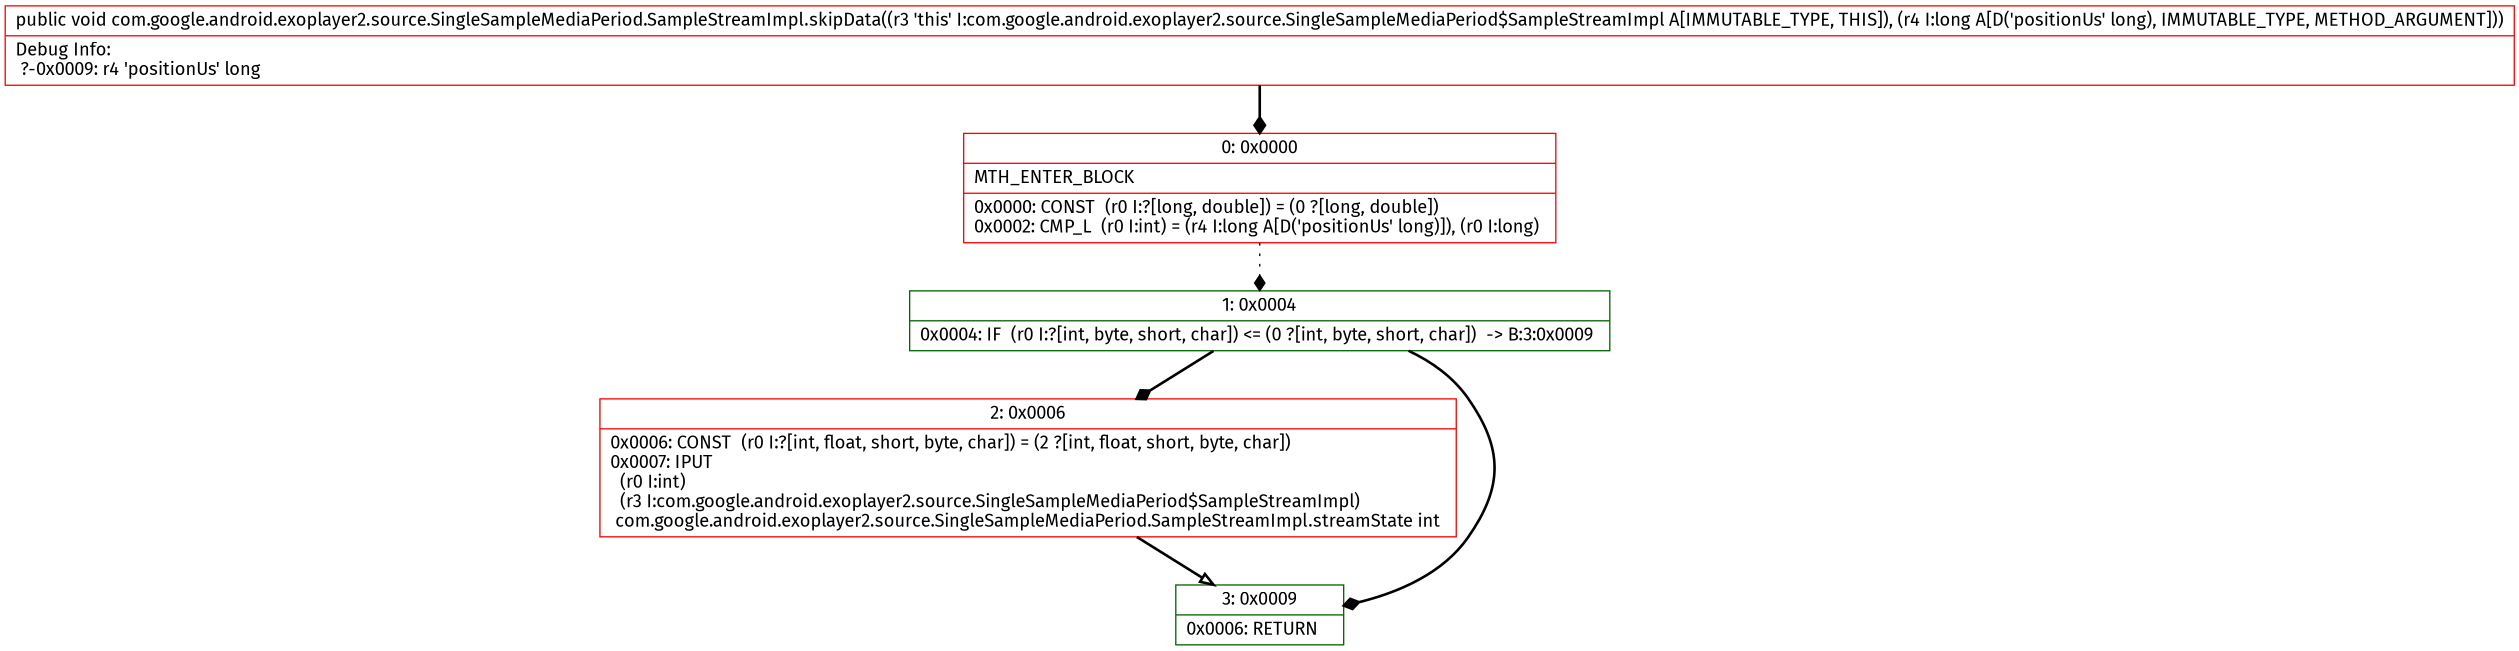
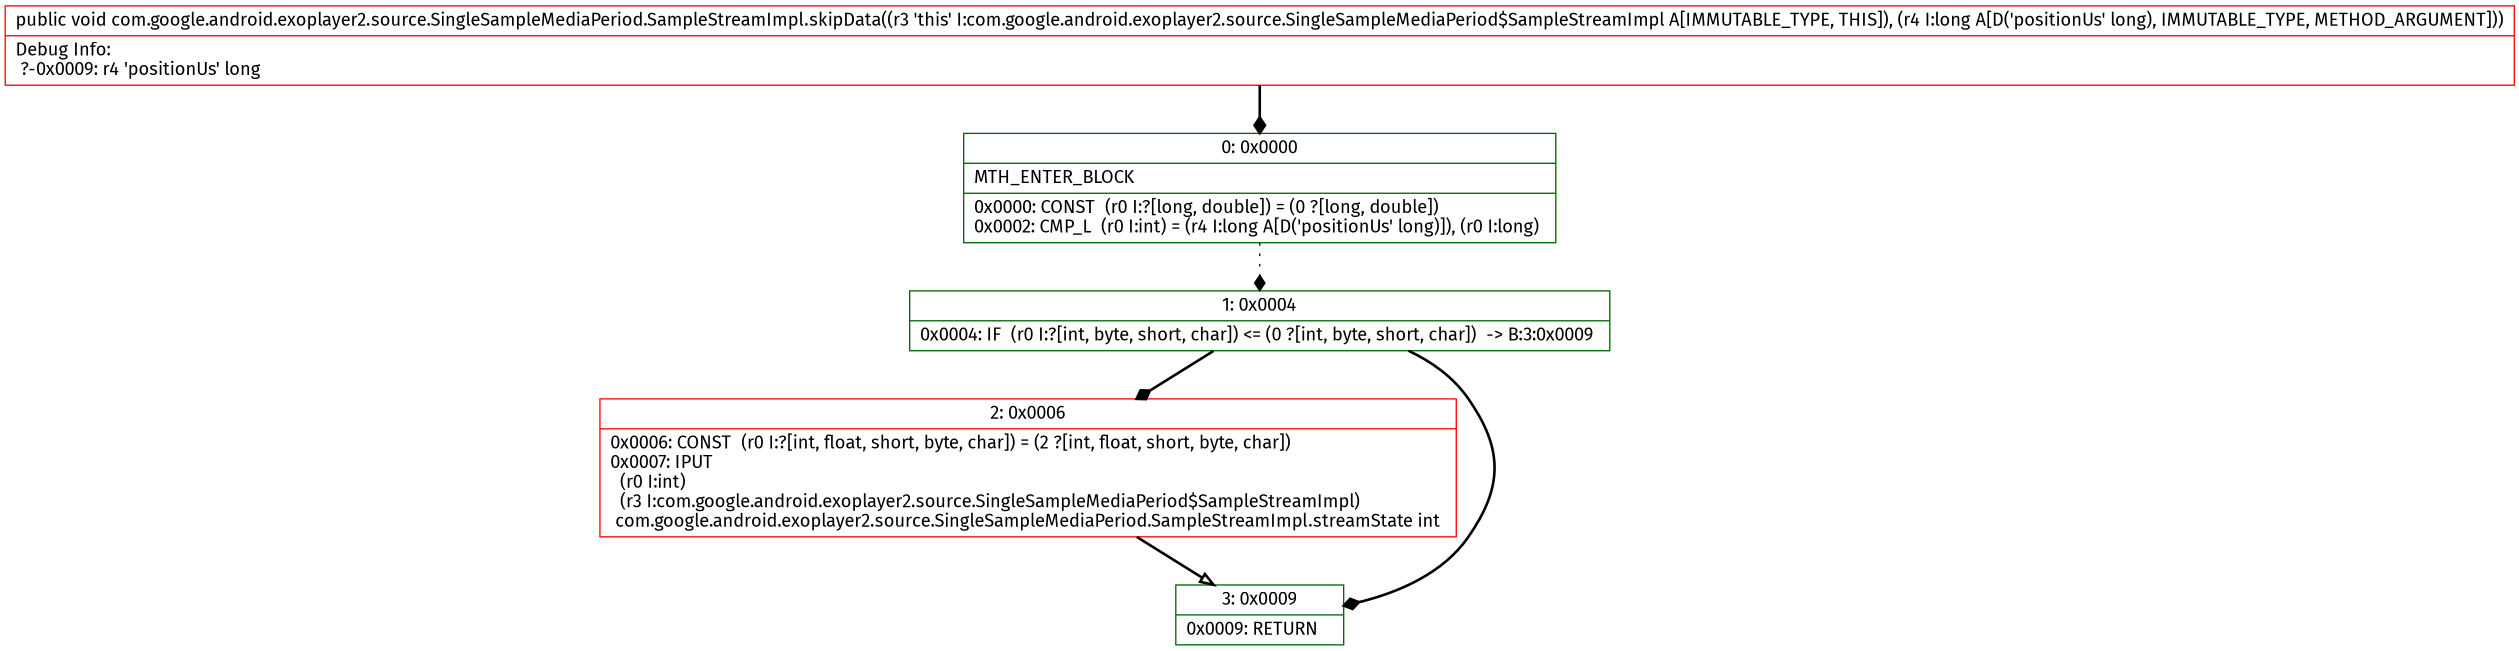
node "0: 0x0000": color red -> darkgreen
node "3: 0x0009": text "0x0006: RETURN" -> "0x0009: RETURN"
